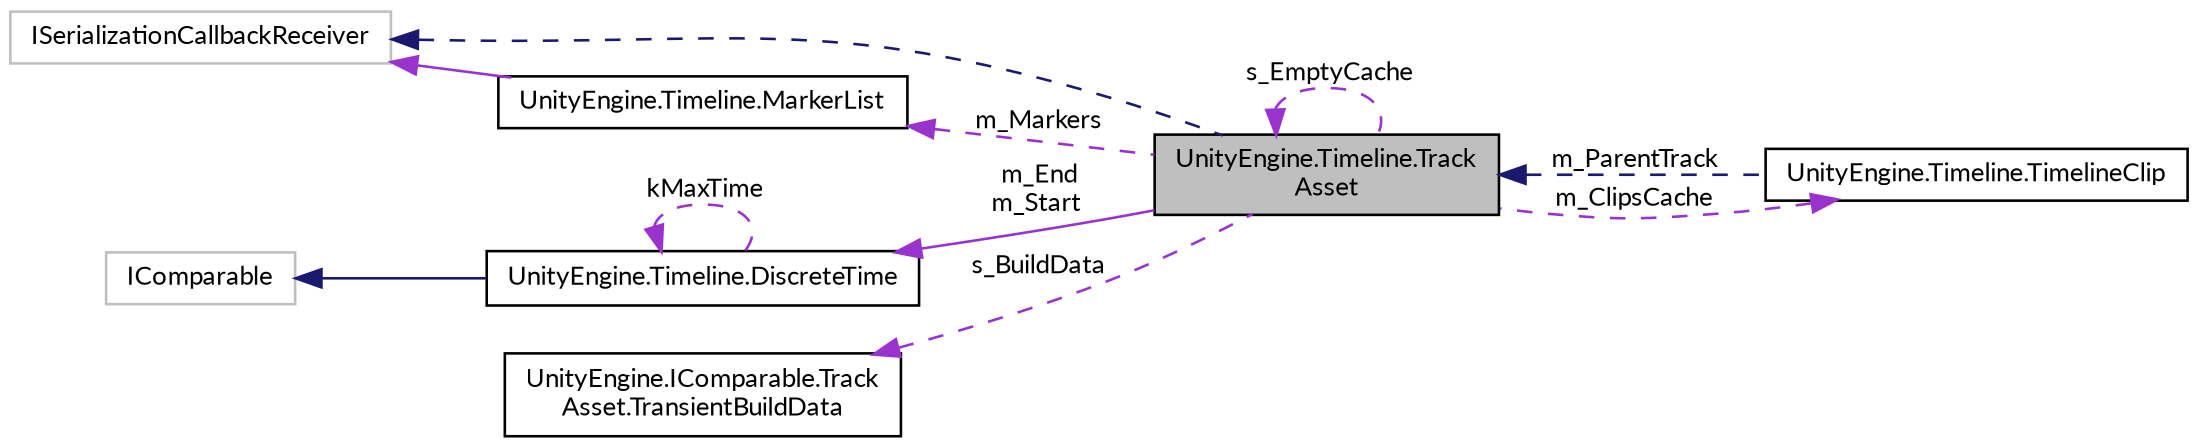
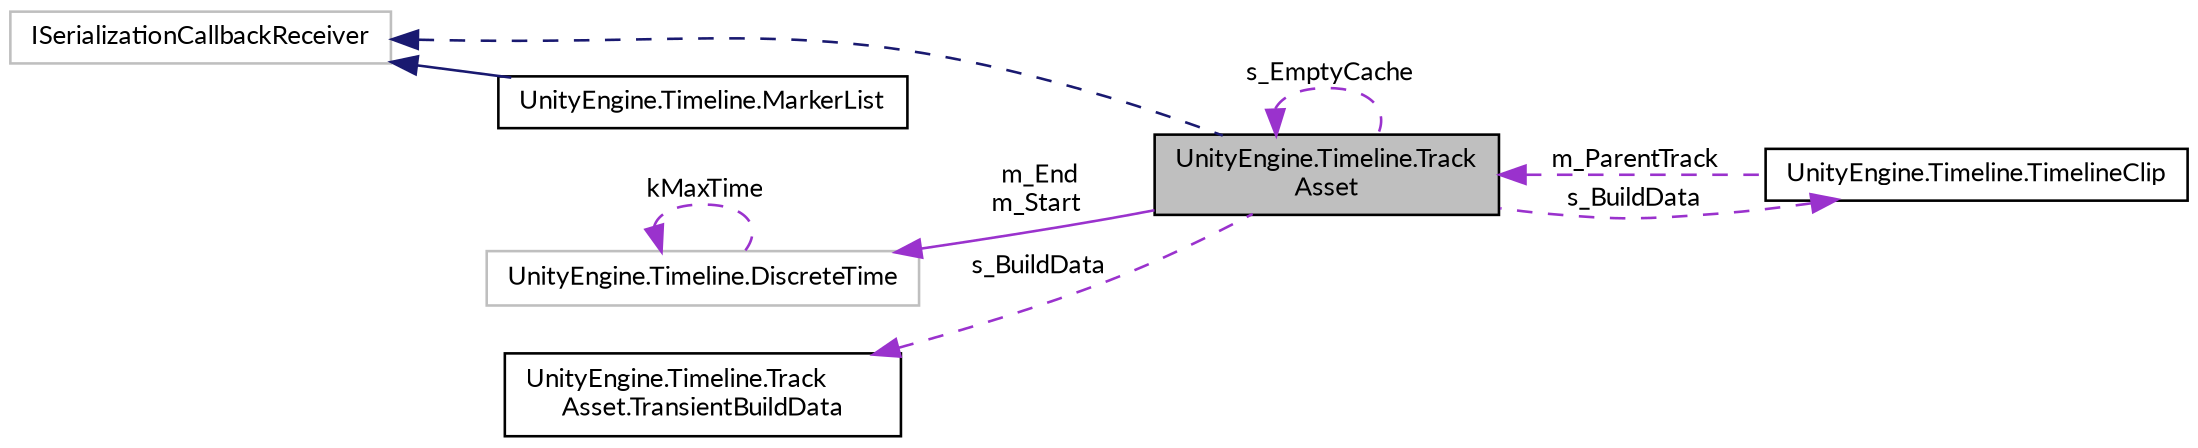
edge "UnityEngine.Timeline.MarkerList" -> "ISerializationCallbackReceiver": color darkorchid3 -> midnightblue
edge "UnityEngine.Timeline.Track Asset" -> "UnityEngine.Timeline.MarkerList": removed, label "m_Markers"
edge "UnityEngine.Timeline.TimelineClip" -> "UnityEngine.Timeline.Track Asset": color midnightblue -> darkorchid3
edge "UnityEngine.Timeline.Track Asset" -> "UnityEngine.Timeline.TimelineClip": label " m_ClipsCache" -> " s_BuildData"
node "IComparable": removed
node "UnityEngine.Timeline.DiscreteTime": color black -> grey75
node "UnityEngine.IComparable.Track Asset.TransientBuildData": label "UnityEngine.IComparable.Track Asset.TransientBuildData" -> "UnityEngine.Timeline.Track Asset.TransientBuildData"
